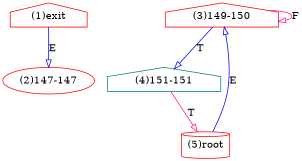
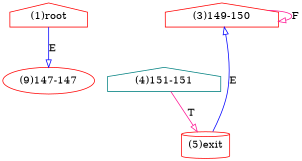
node "(1)exit": label "(1)exit" -> "(1)root"
edge "(3)149-150" -> "(4)151-151": removed, label "T"
node "(2)147-147": label "(2)147-147" -> "(9)147-147"
node "(5)root": label "(5)root" -> "(5)exit"
